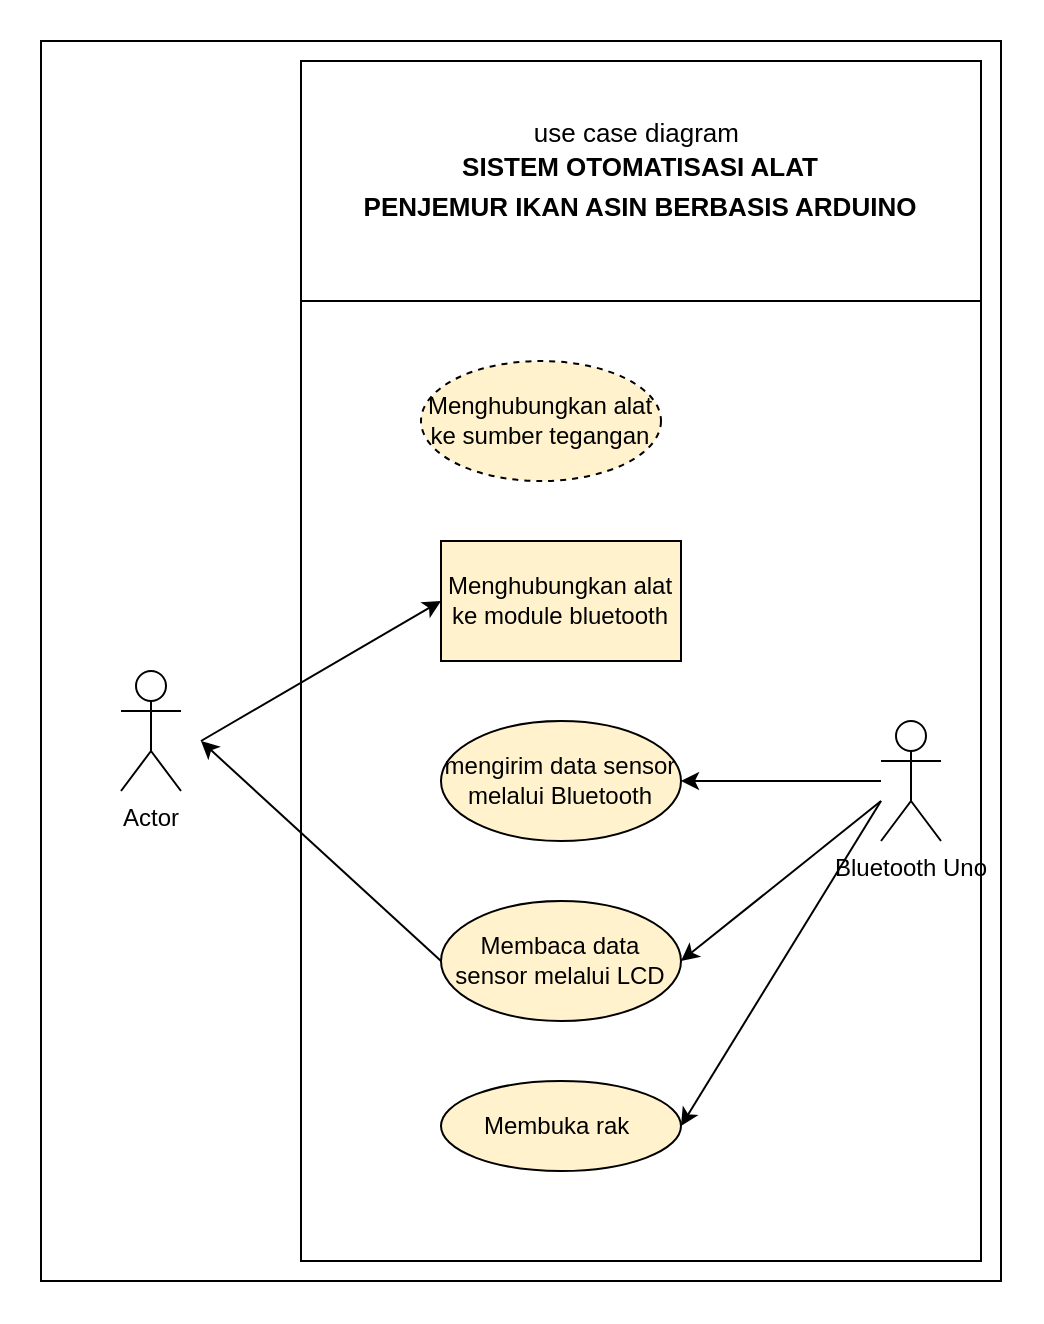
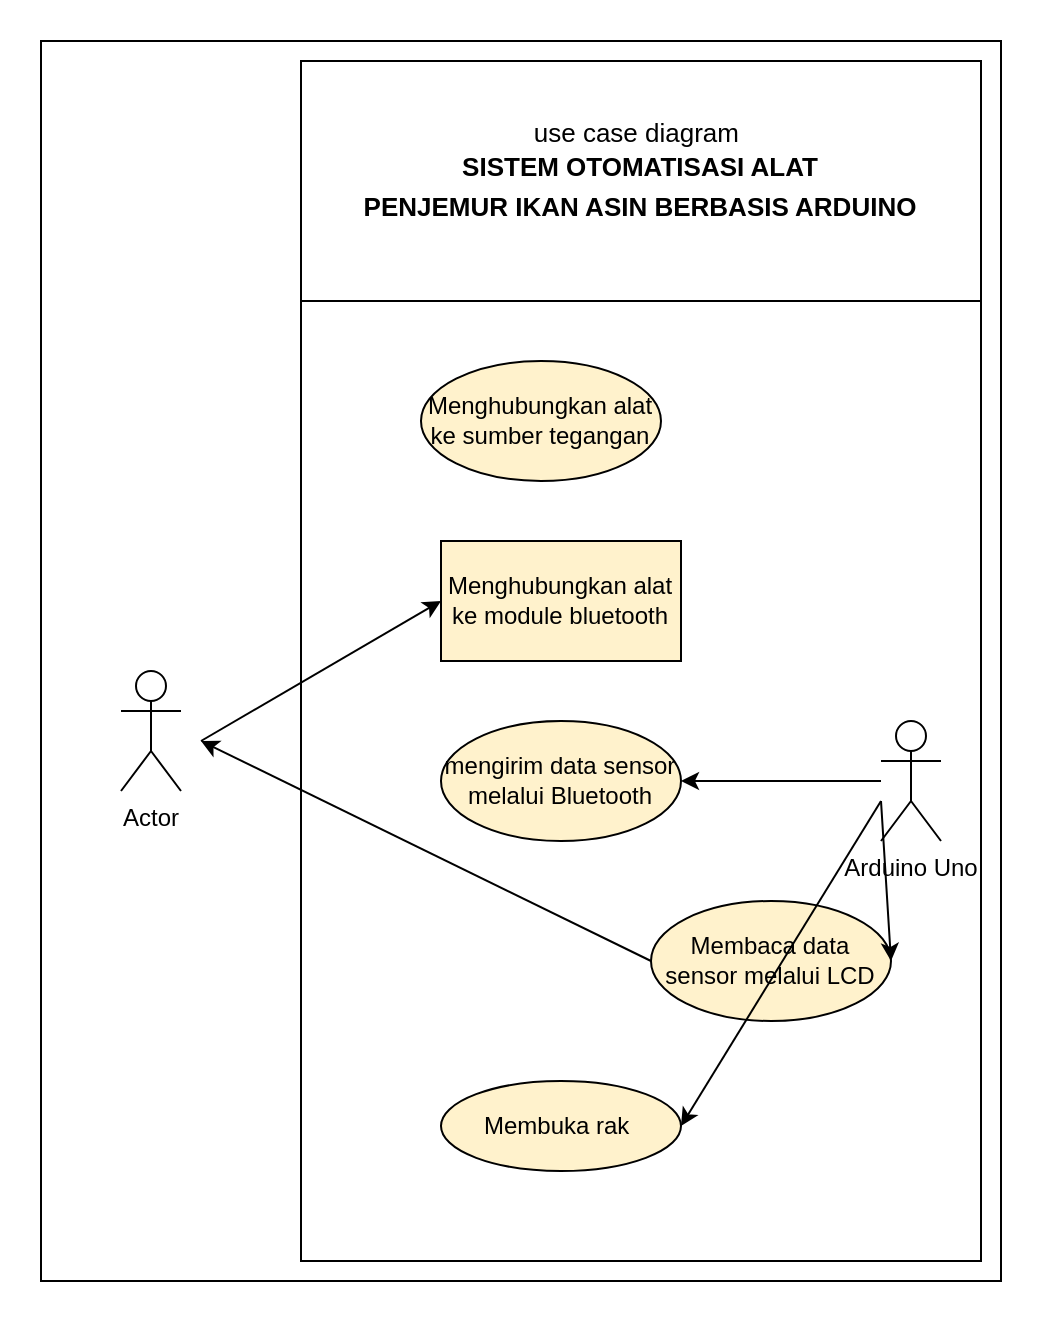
node "Menghubungkan alat ke sumber tegangan": style dashed -> solid
node "Bluetooth Uno": label "Bluetooth Uno" -> "Arduino Uno"
node "Membaca data sensor melalui LCD": moved (561, 961) -> (771, 961)
